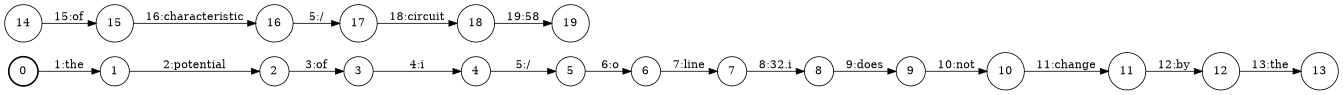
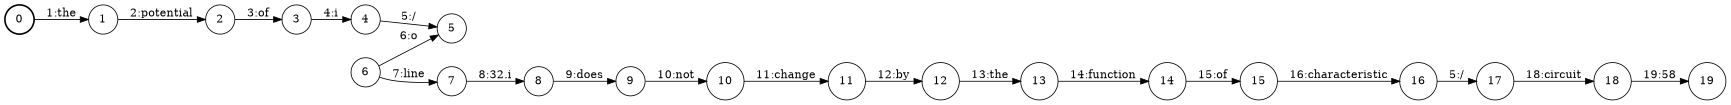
edge "5" -> "6": reversed
edge "13" -> "14": added, label "14:function"
